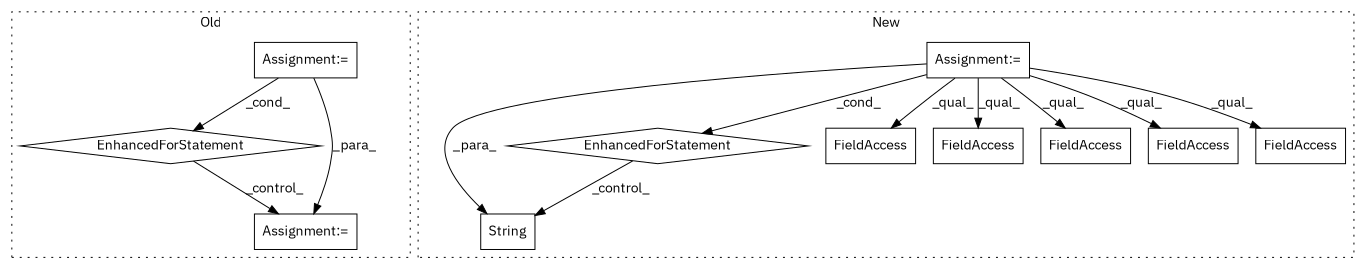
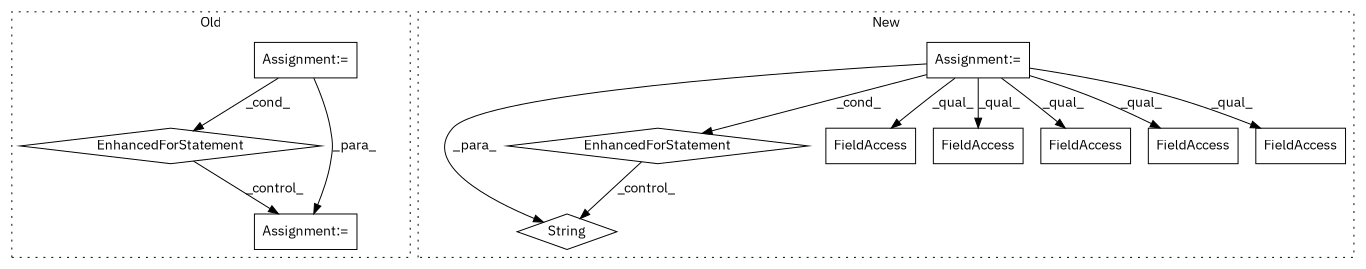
node "String": shape box -> diamond
